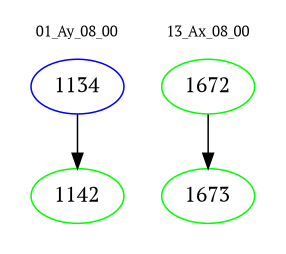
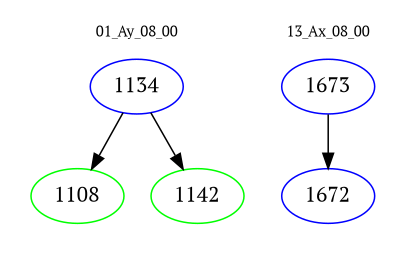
node "1672": color green -> blue
edge "1672" -> "1673": reversed
node "1108": added
node "1673": color green -> blue
